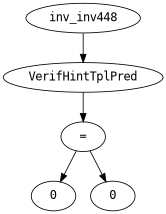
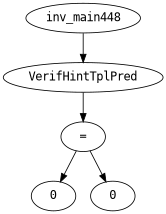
node "inv_inv448": label "inv_inv448" -> "inv_main448"
